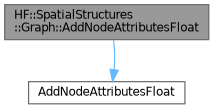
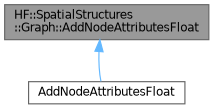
edge "HF::SpatialStructures ::Graph::AddNodeAttributesFloat" -> "AddNodeAttributesFloat": reversed
